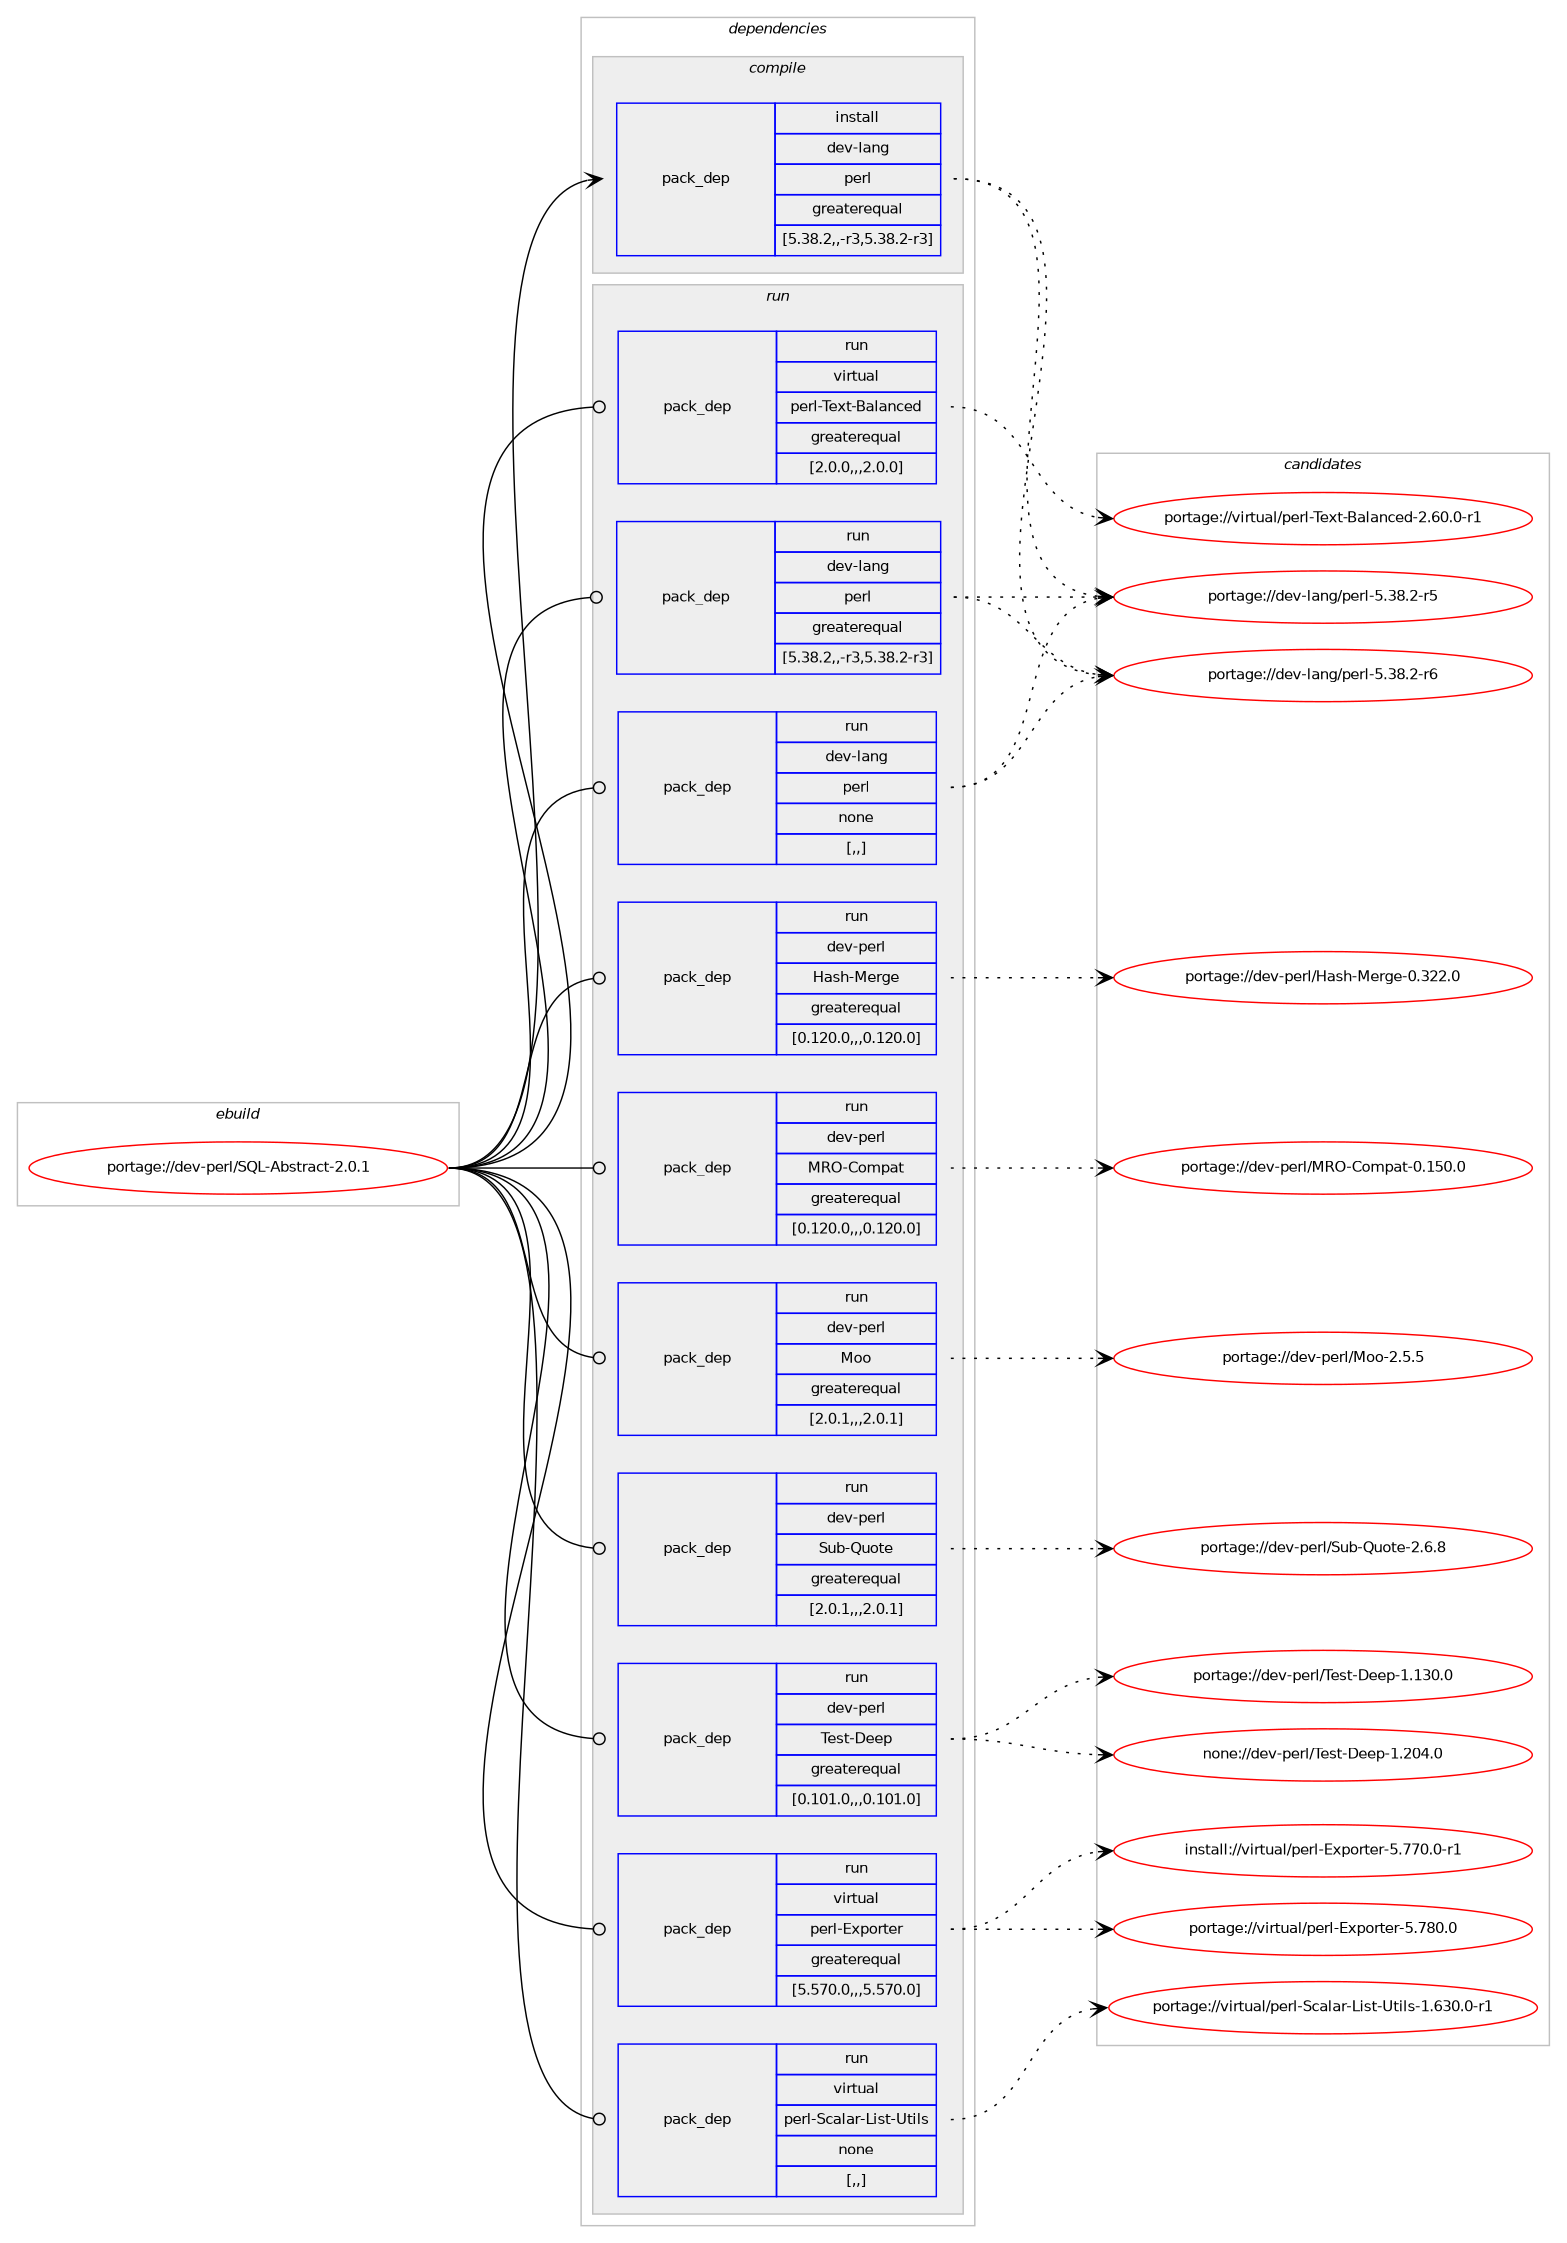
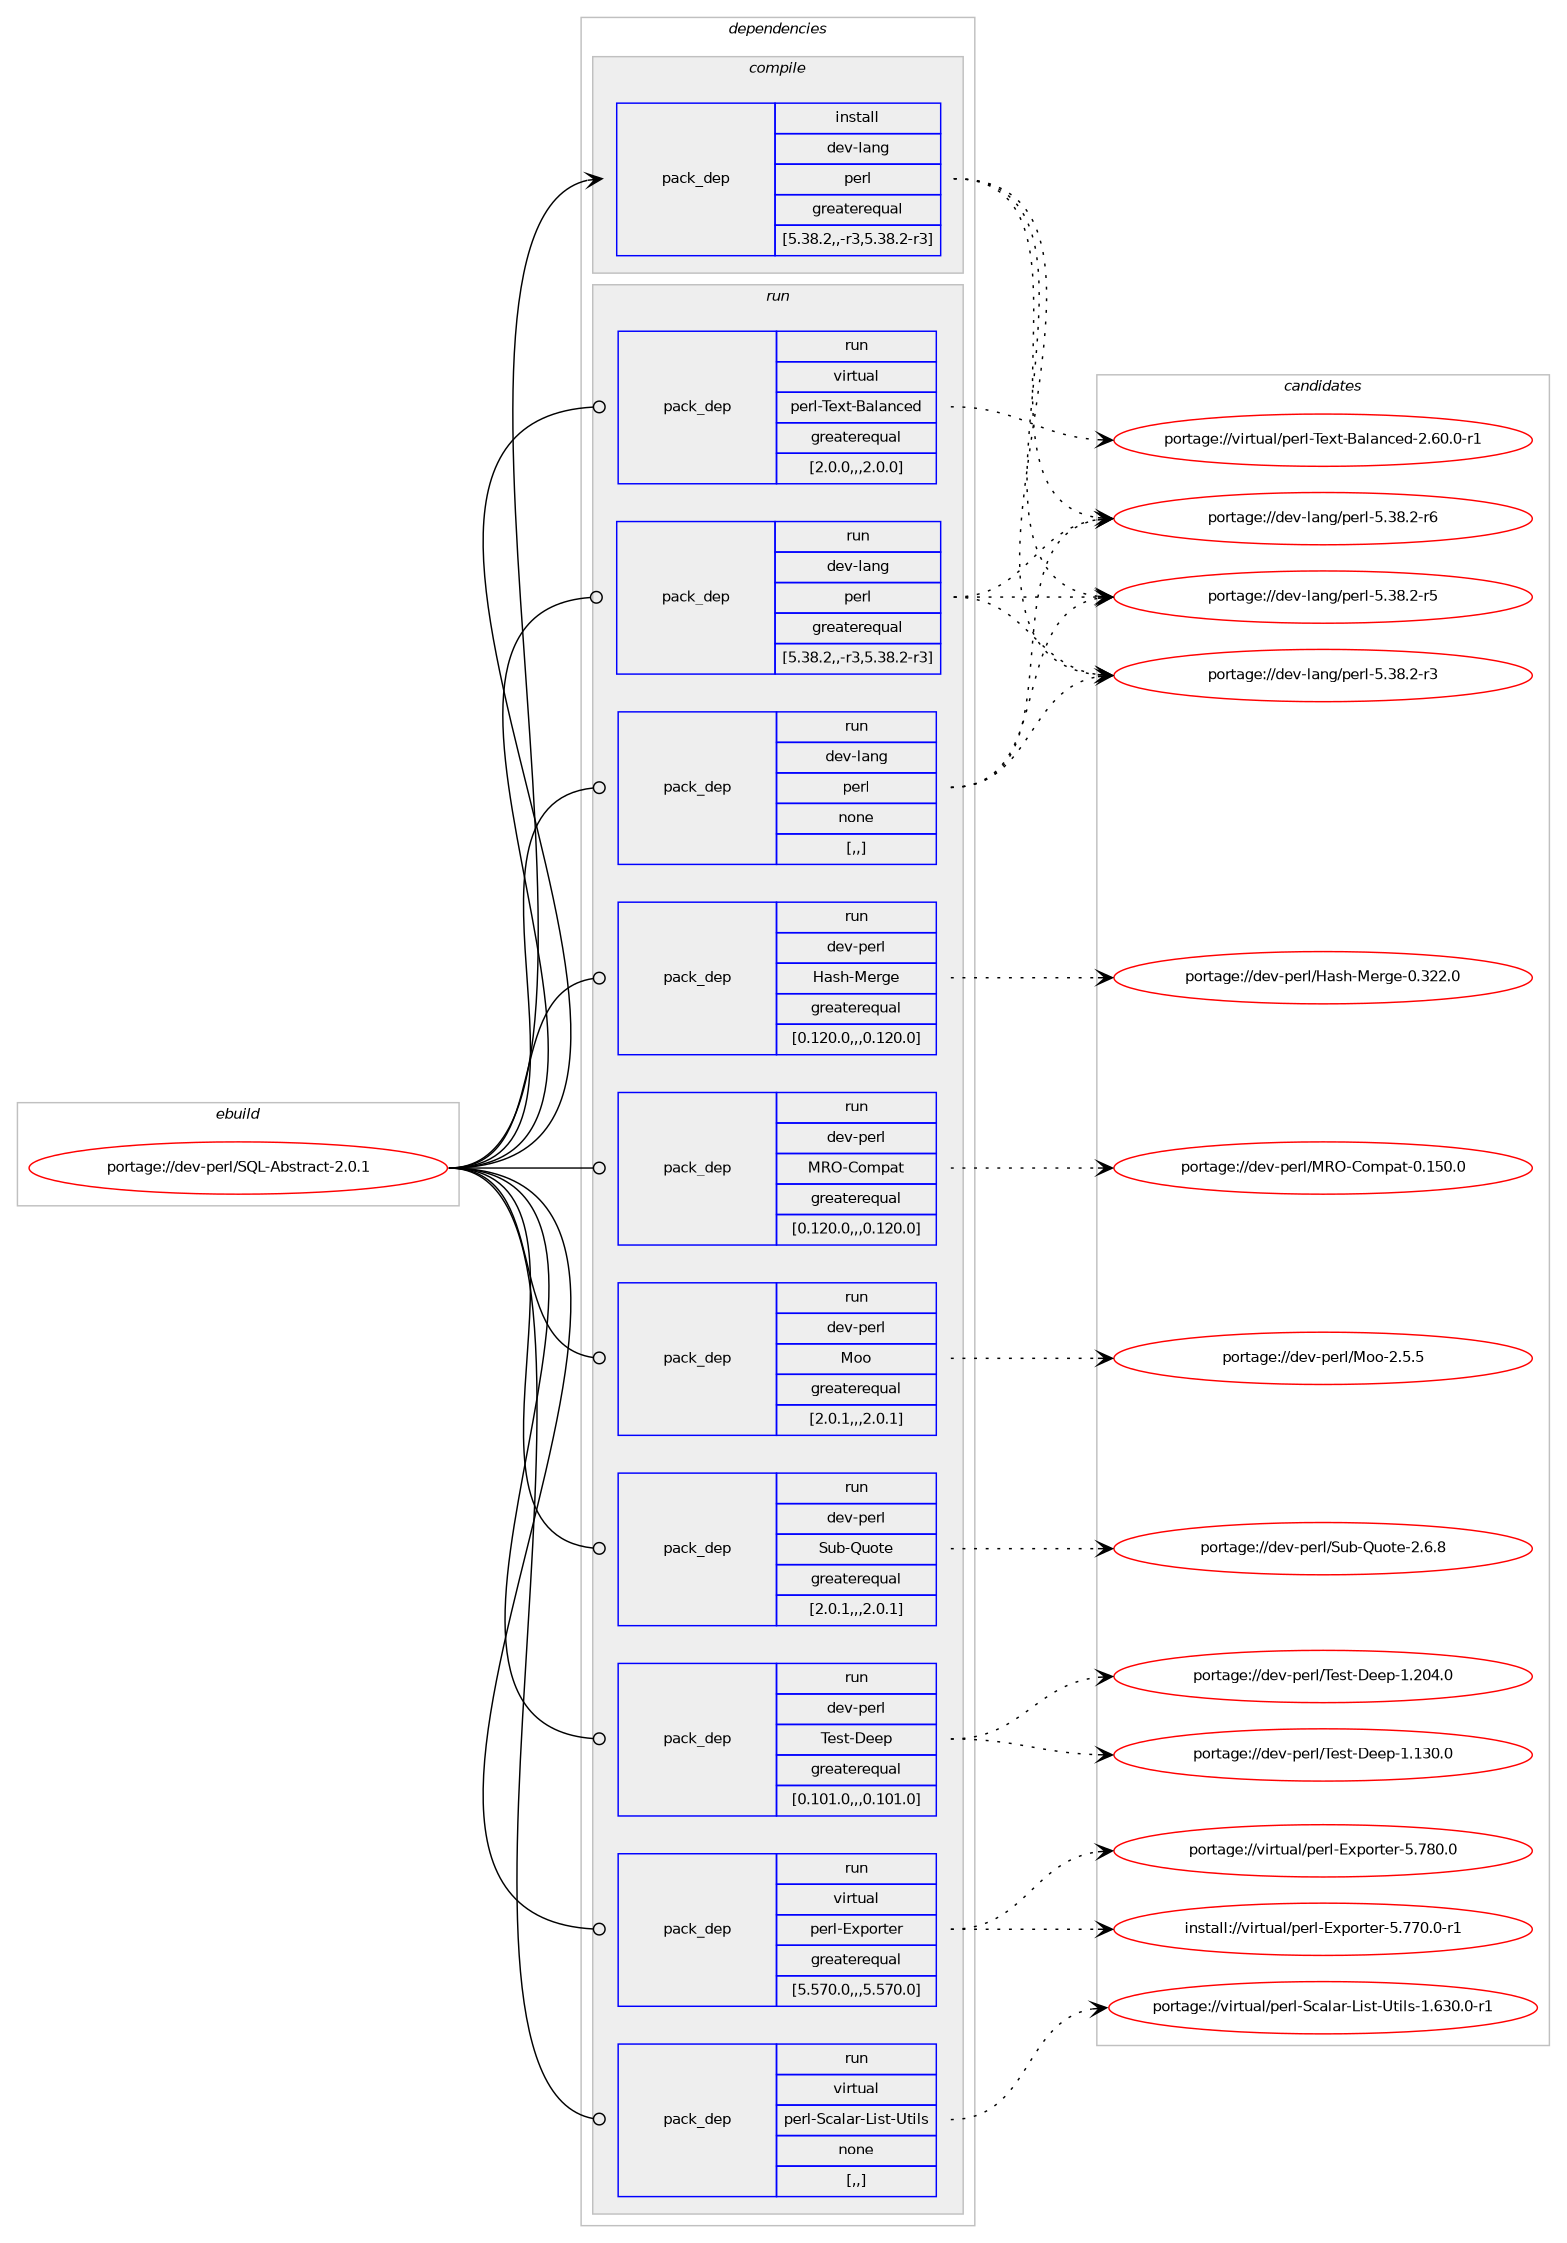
node "portage://dev-lang/perl-5.38.2-r3": added
node "none://dev-perl/Test-Deep-1.204.0": label "none://dev-perl/Test-Deep-1.204.0" -> "portage://dev-perl/Test-Deep-1.204.0"
